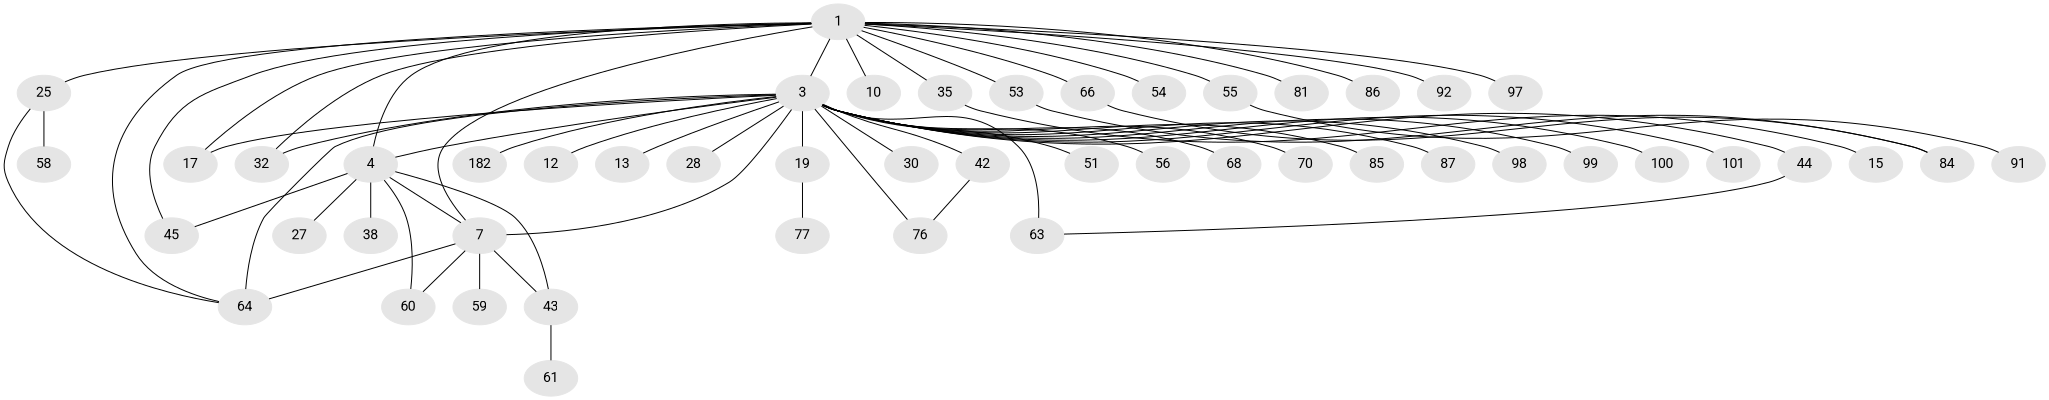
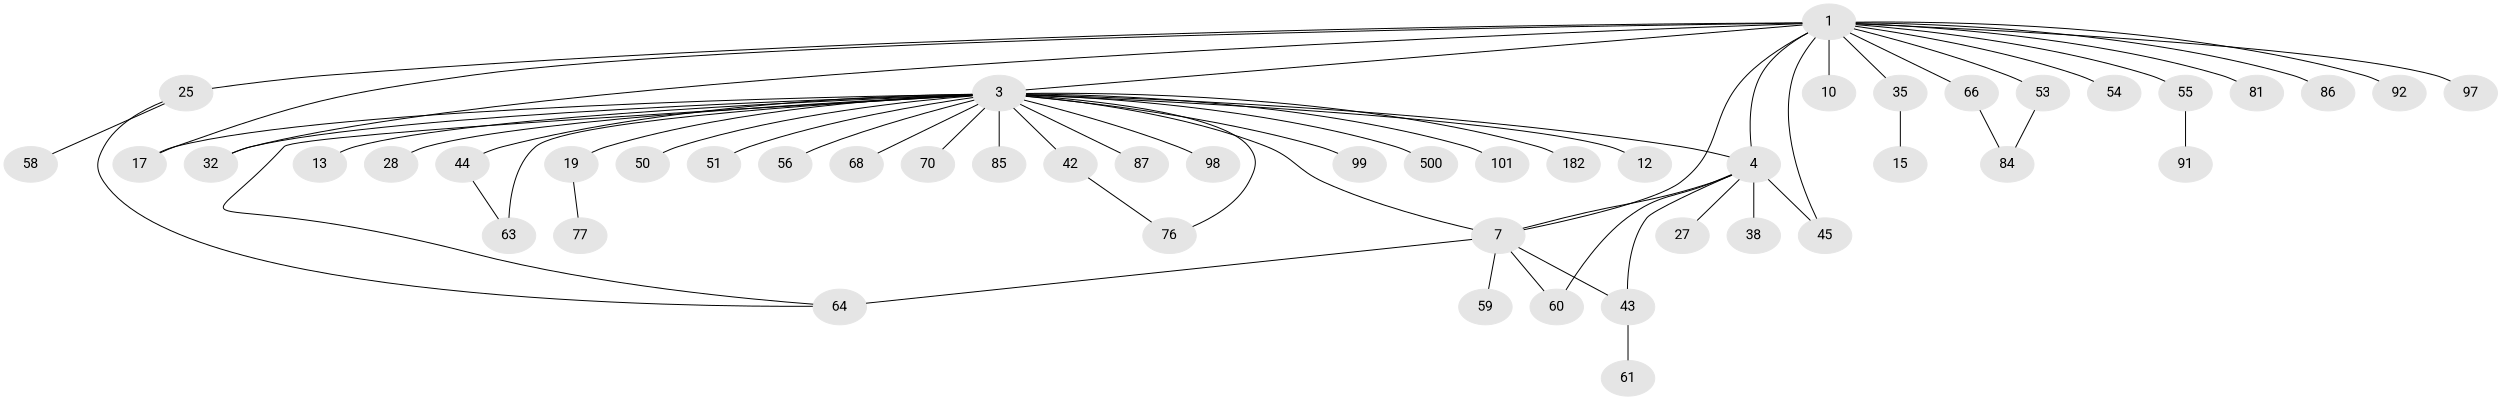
edge "1" -- "64": removed
node "30": label "30" -> "50"
node "100": label "100" -> "500"
